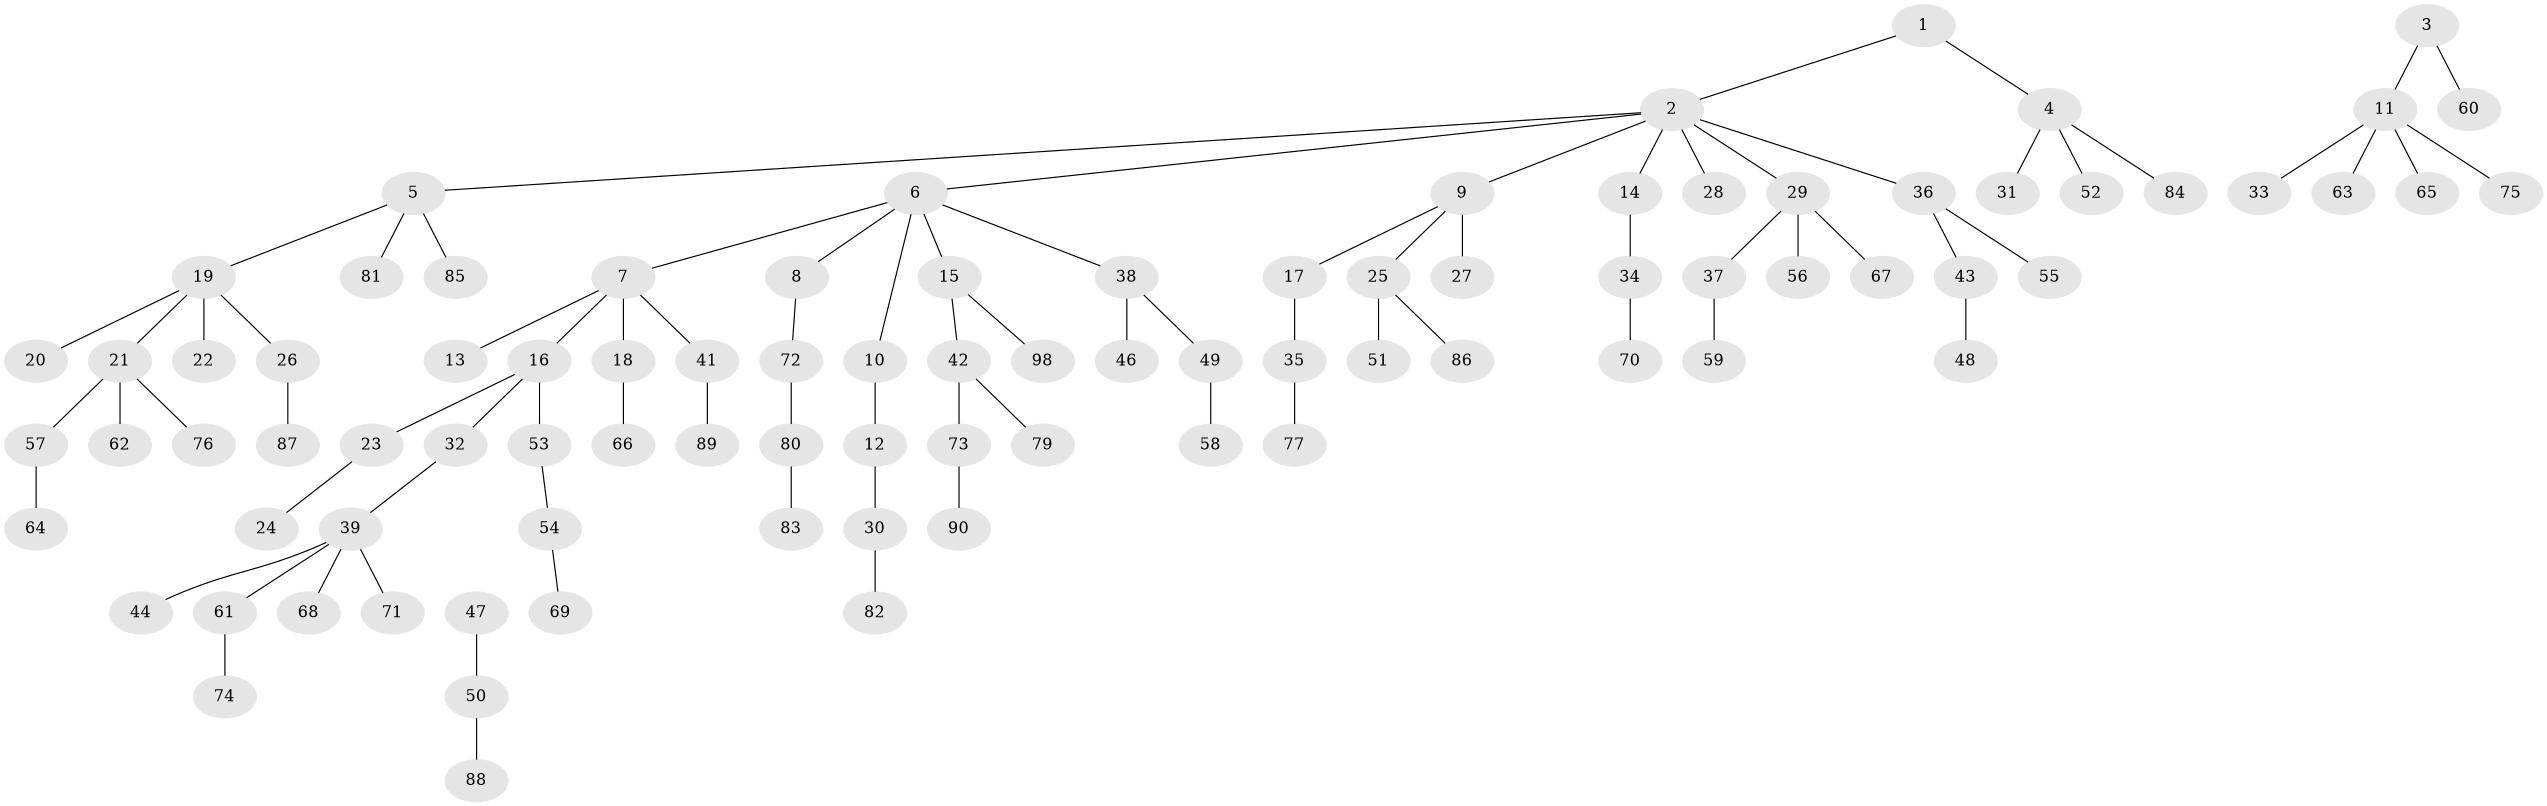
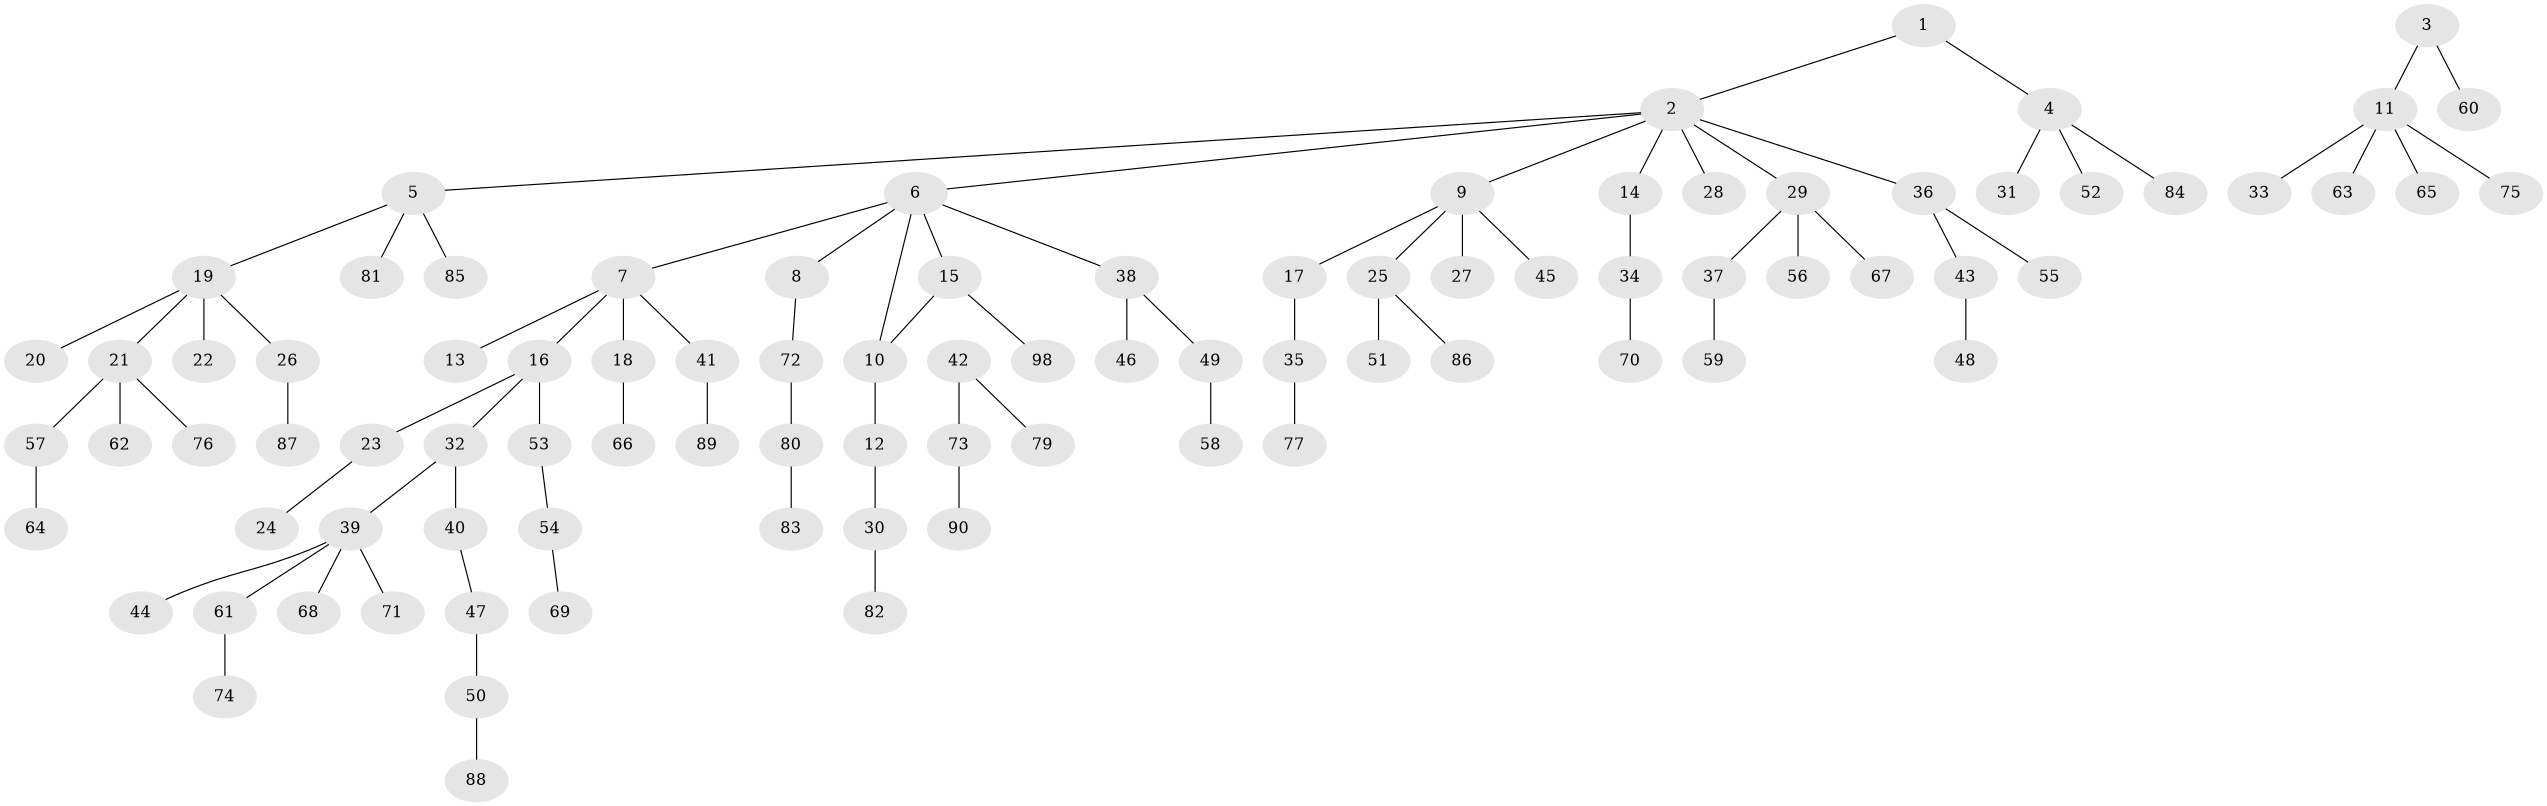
node "45": added
edge "15" -- "42": now "15" -- "10"
node "40": added
